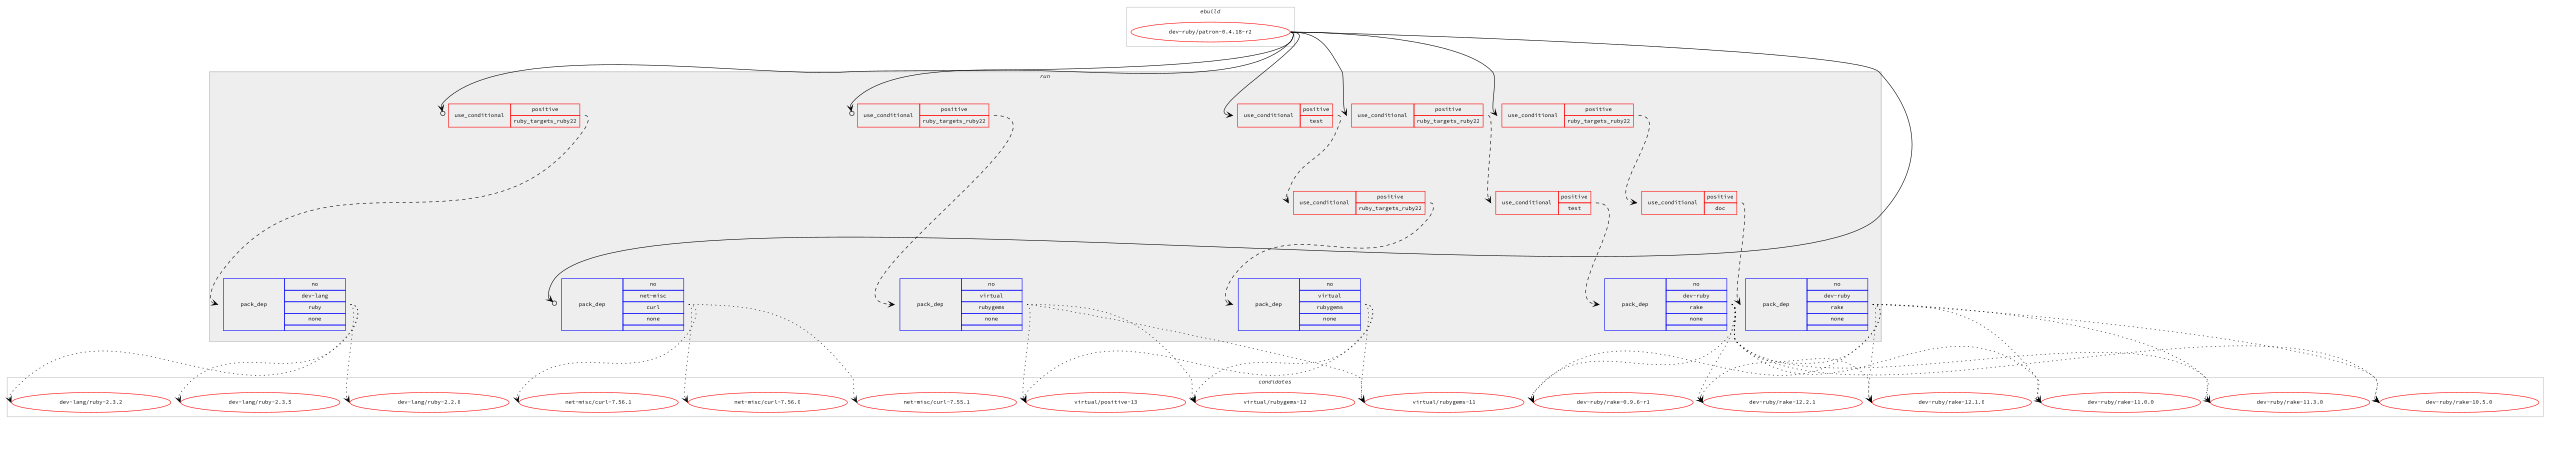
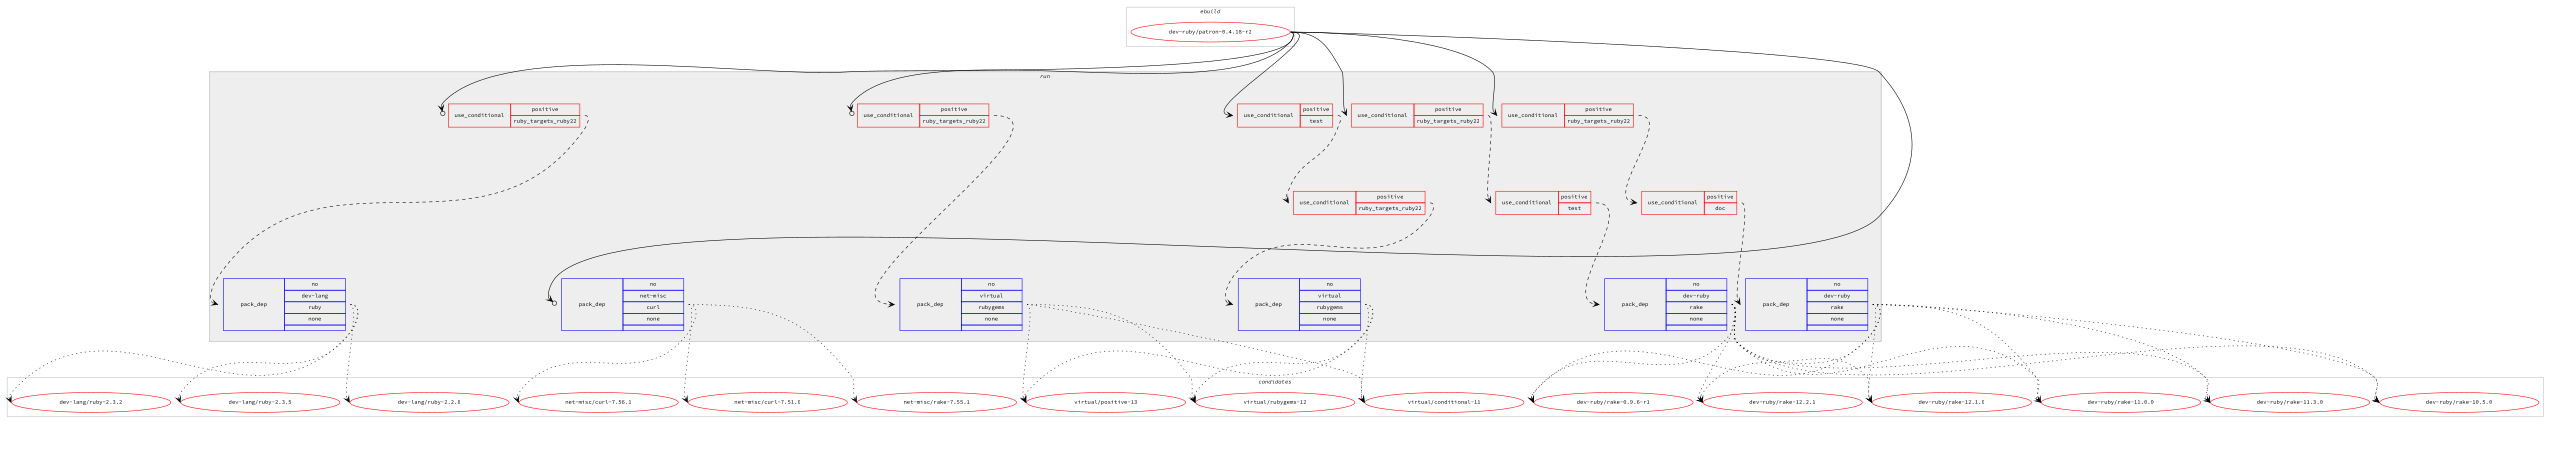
node "net-misc/curl-7.56.0": label "net-misc/curl-7.56.0" -> "net-misc/curl-7.51.0"
node "net-misc/curl-7.55.1": label "net-misc/curl-7.55.1" -> "net-misc/rake-7.55.1"
node "virtual/rubygems-11": label "virtual/rubygems-11" -> "virtual/conditional-11"
